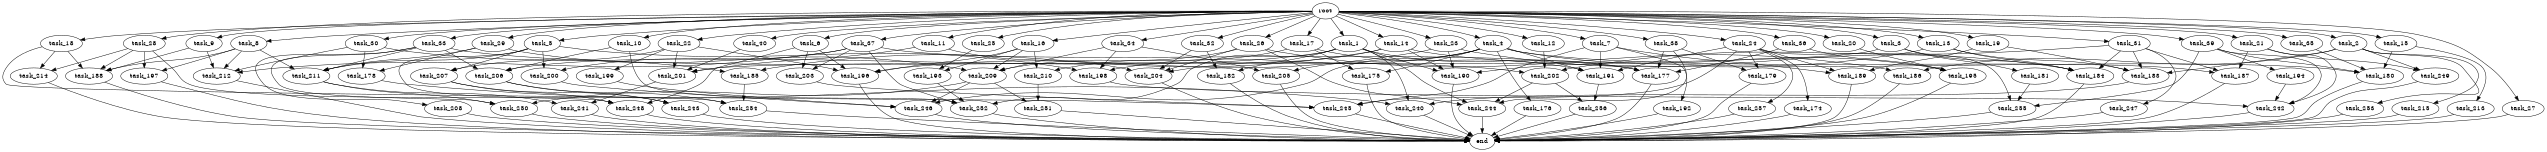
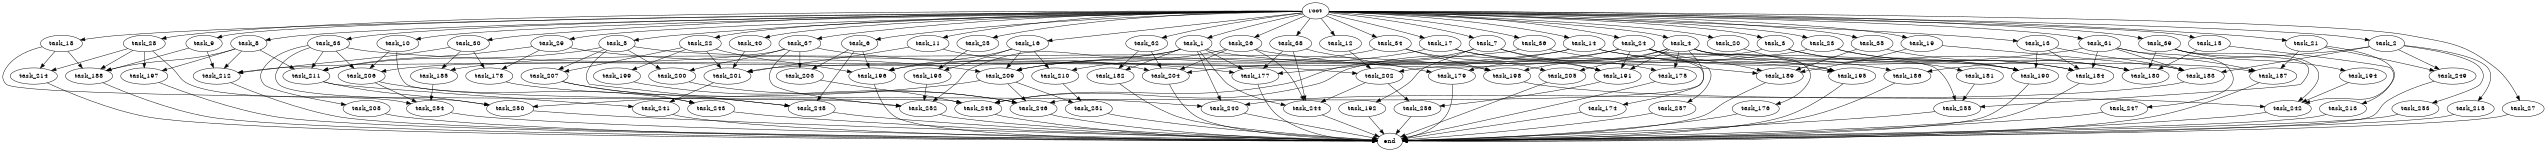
edge "task_35" -> "task_189": added
edge "task_180" -> "end": removed
